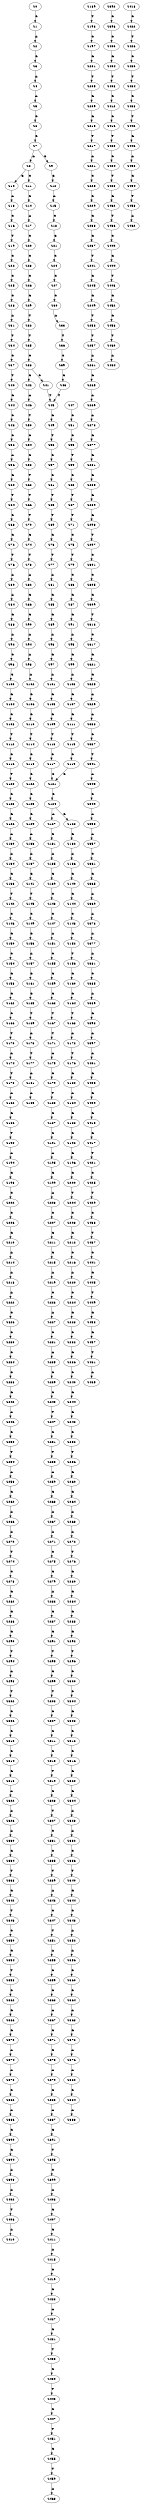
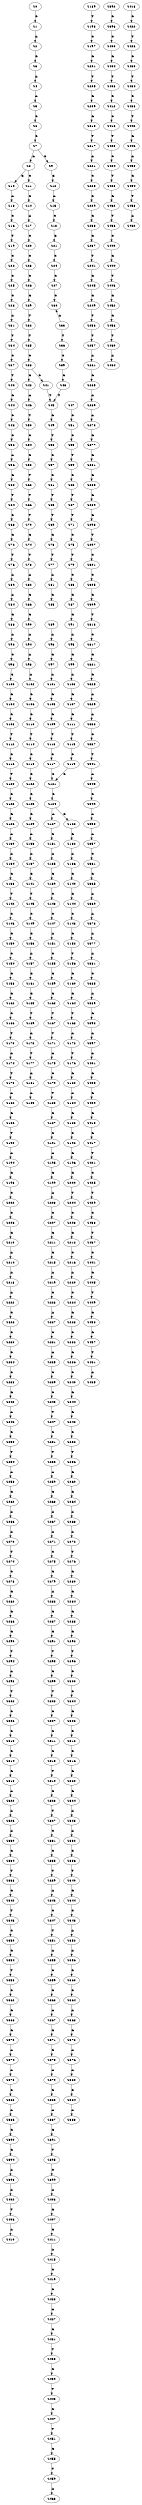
edge "S30" -> "S33": reversed
edge "S85" -> "S89": removed, label "G"
